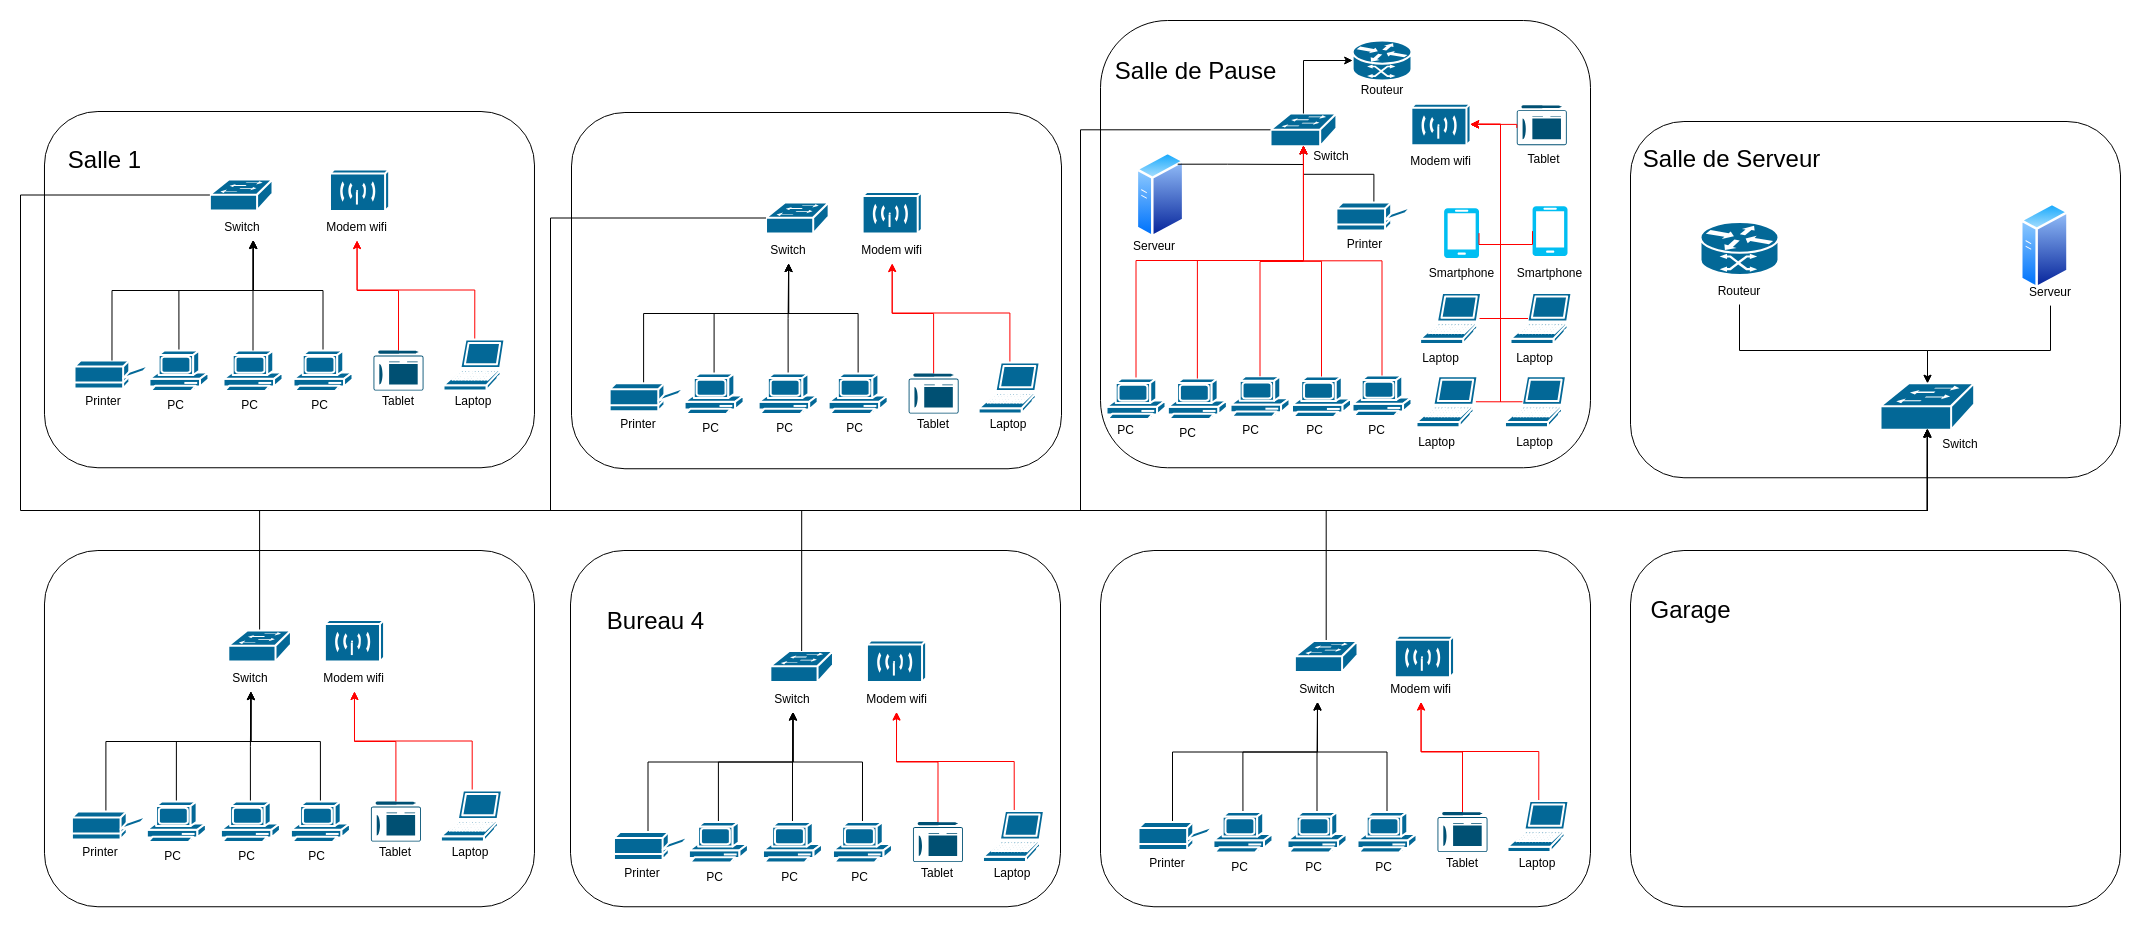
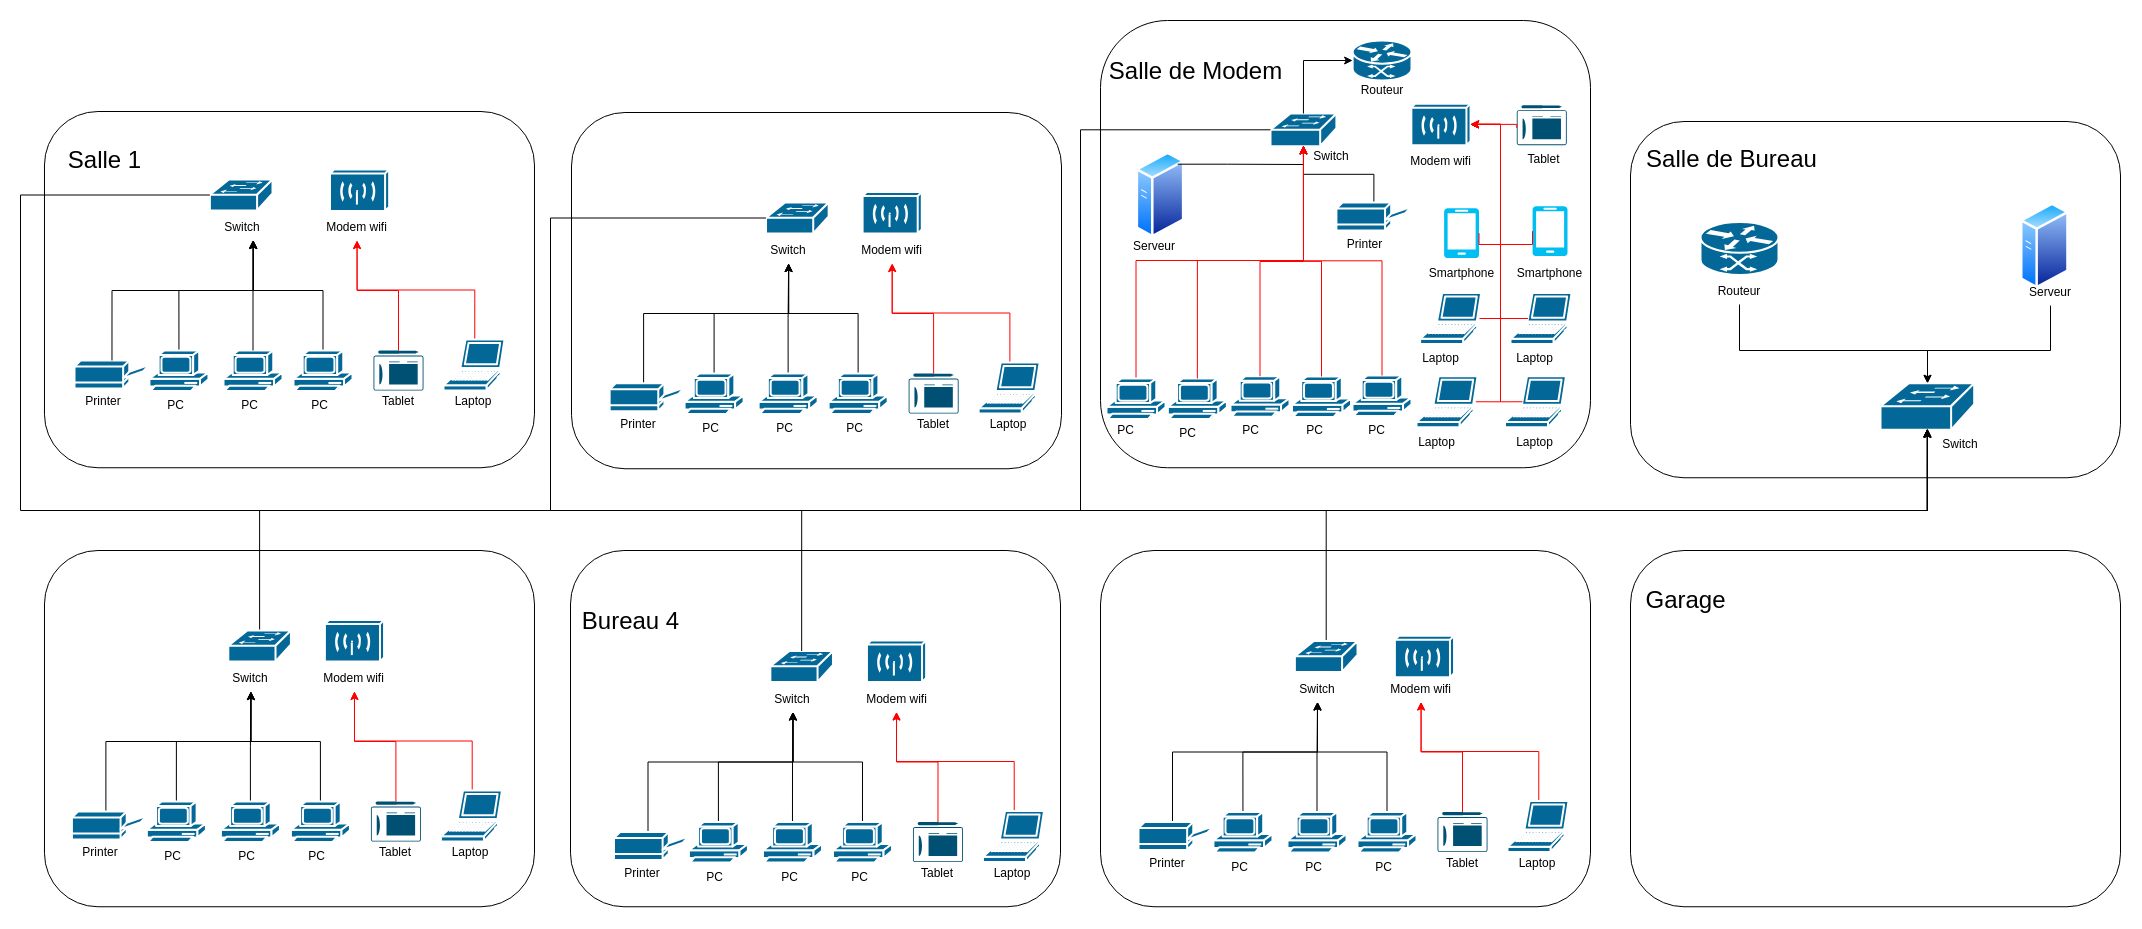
node "Salle de Pause": label "Salle de Pause" -> "Salle de Modem"
node "Salle de Serveur": label "Salle de Serveur" -> "Salle de Bureau"
node "Garage": moved (1691, 611) -> (1686, 601)
node "Bureau 4": moved (656, 621) -> (631, 621)
